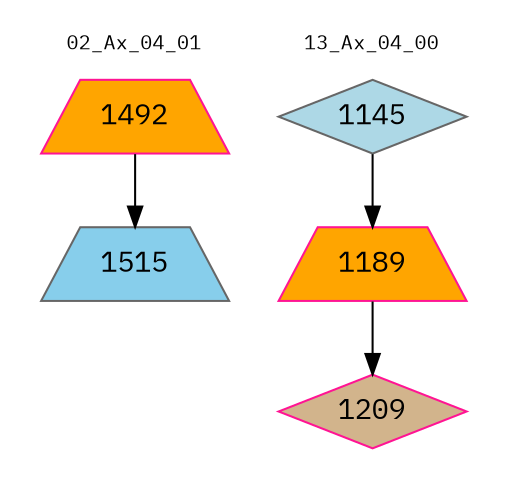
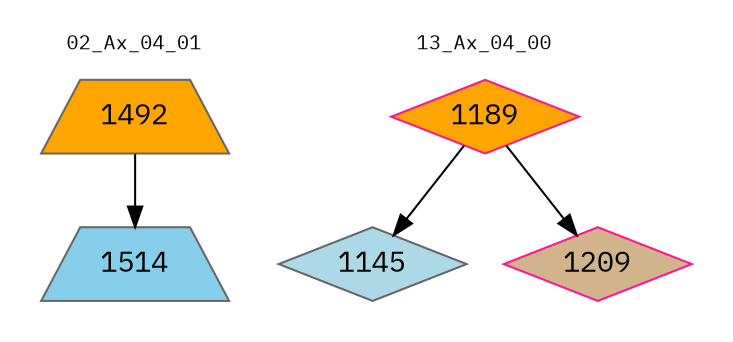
node "1492": color deeppink -> gray40
edge "1145" -> "1189": reversed
node "1515": label "1515" -> "1514"
node "1189": shape trapezium -> diamond
